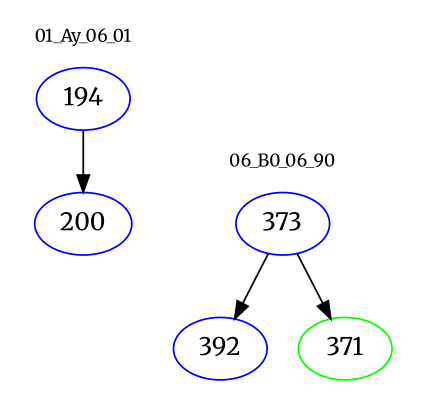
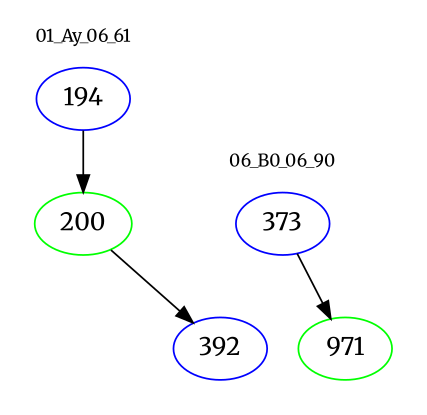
cluster "01_Ay_06_01": label "01_Ay_06_01" -> "01_Ay_06_61"
node "200": color blue -> green
edge "373" -> "392": now "200" -> "392"
node "371": label "371" -> "971"
